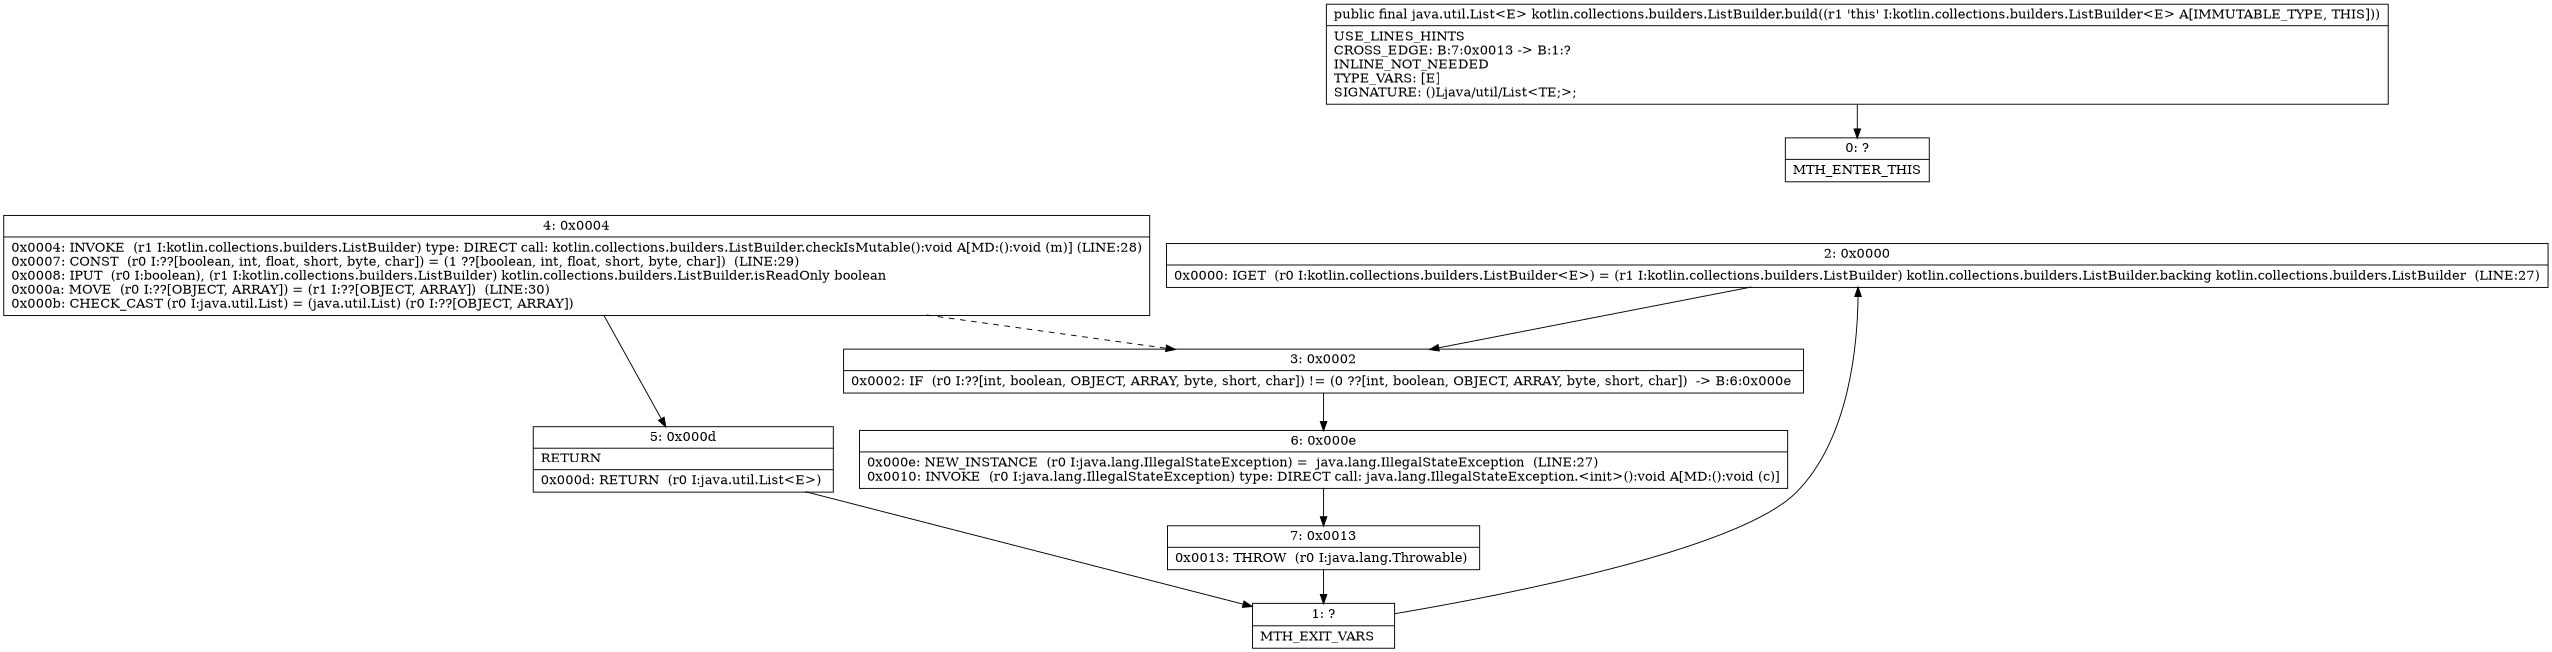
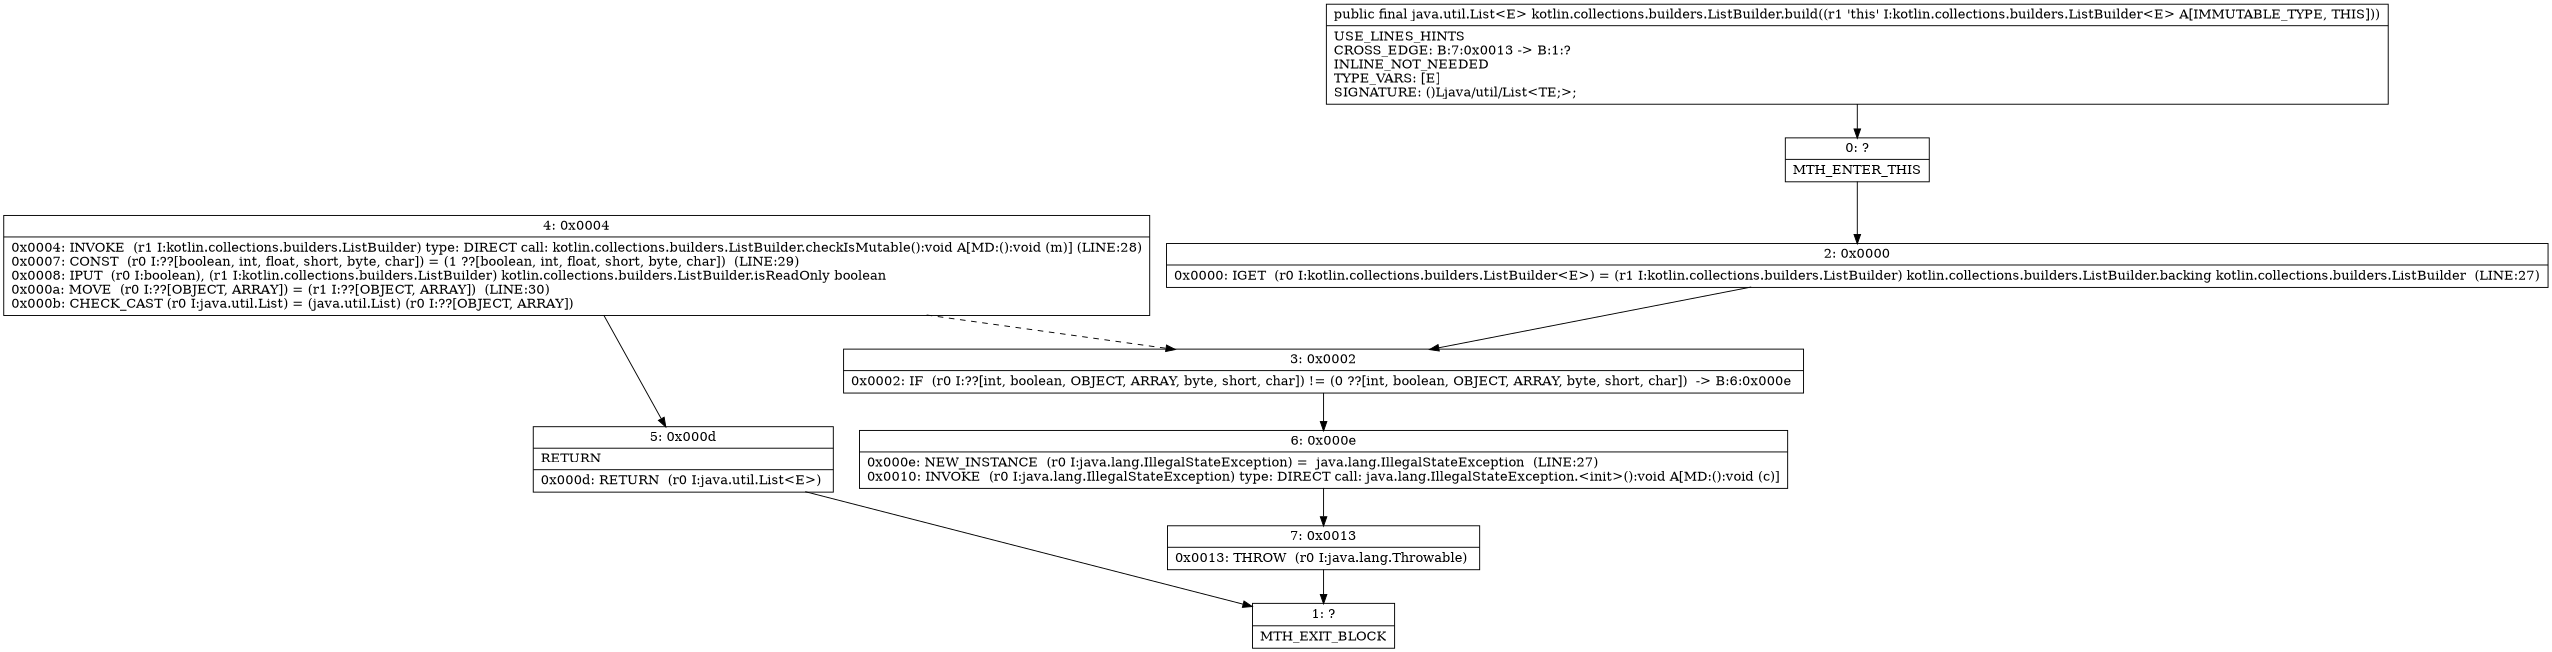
edge "1: ?" -> "2: 0x0000": now "0: ?" -> "2: 0x0000"
node "1: ?": text "MTH_EXIT_VARS" -> "MTH_EXIT_BLOCK"
